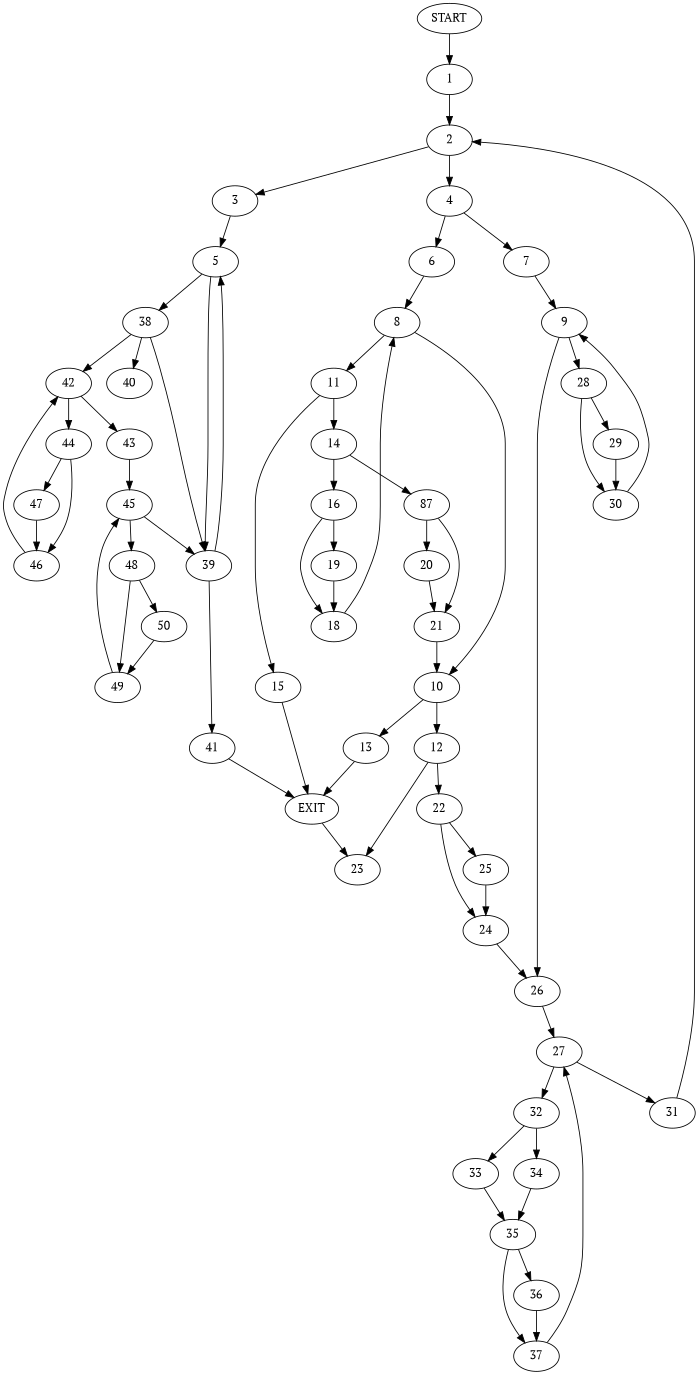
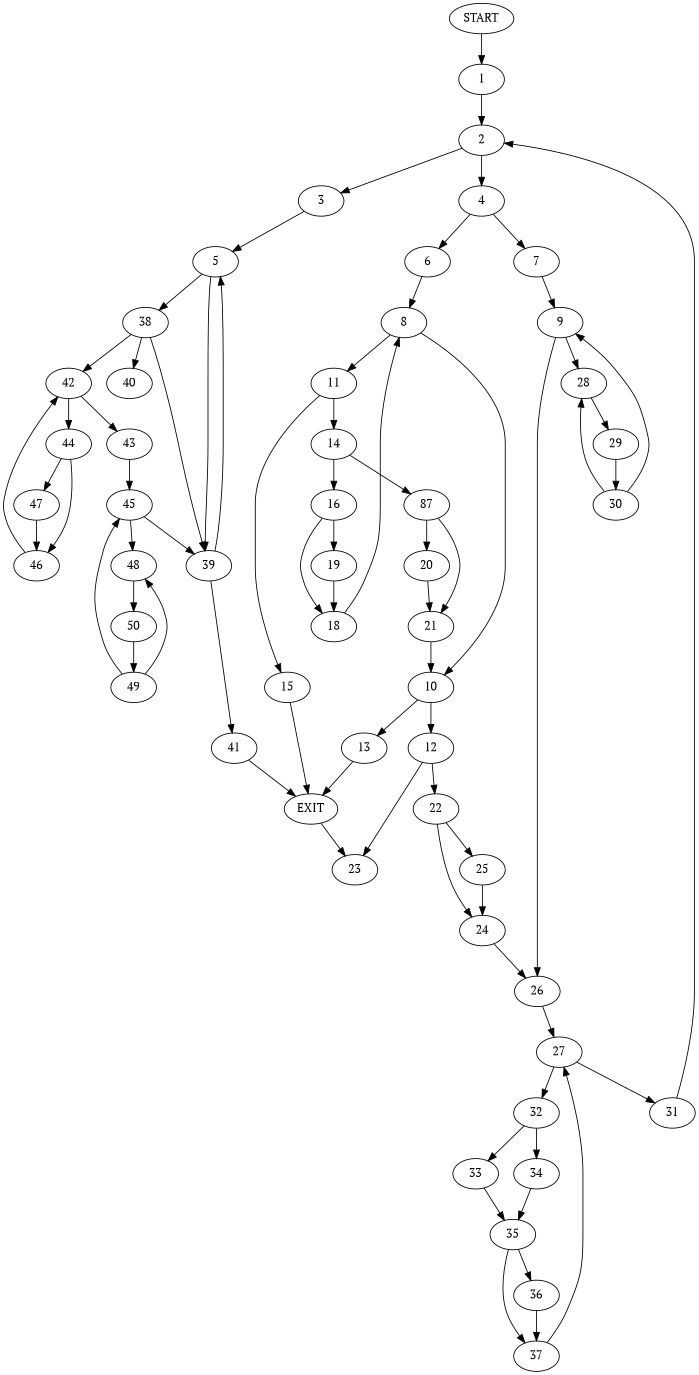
edge "28" -> "30": reversed
edge "48" -> "49": reversed
